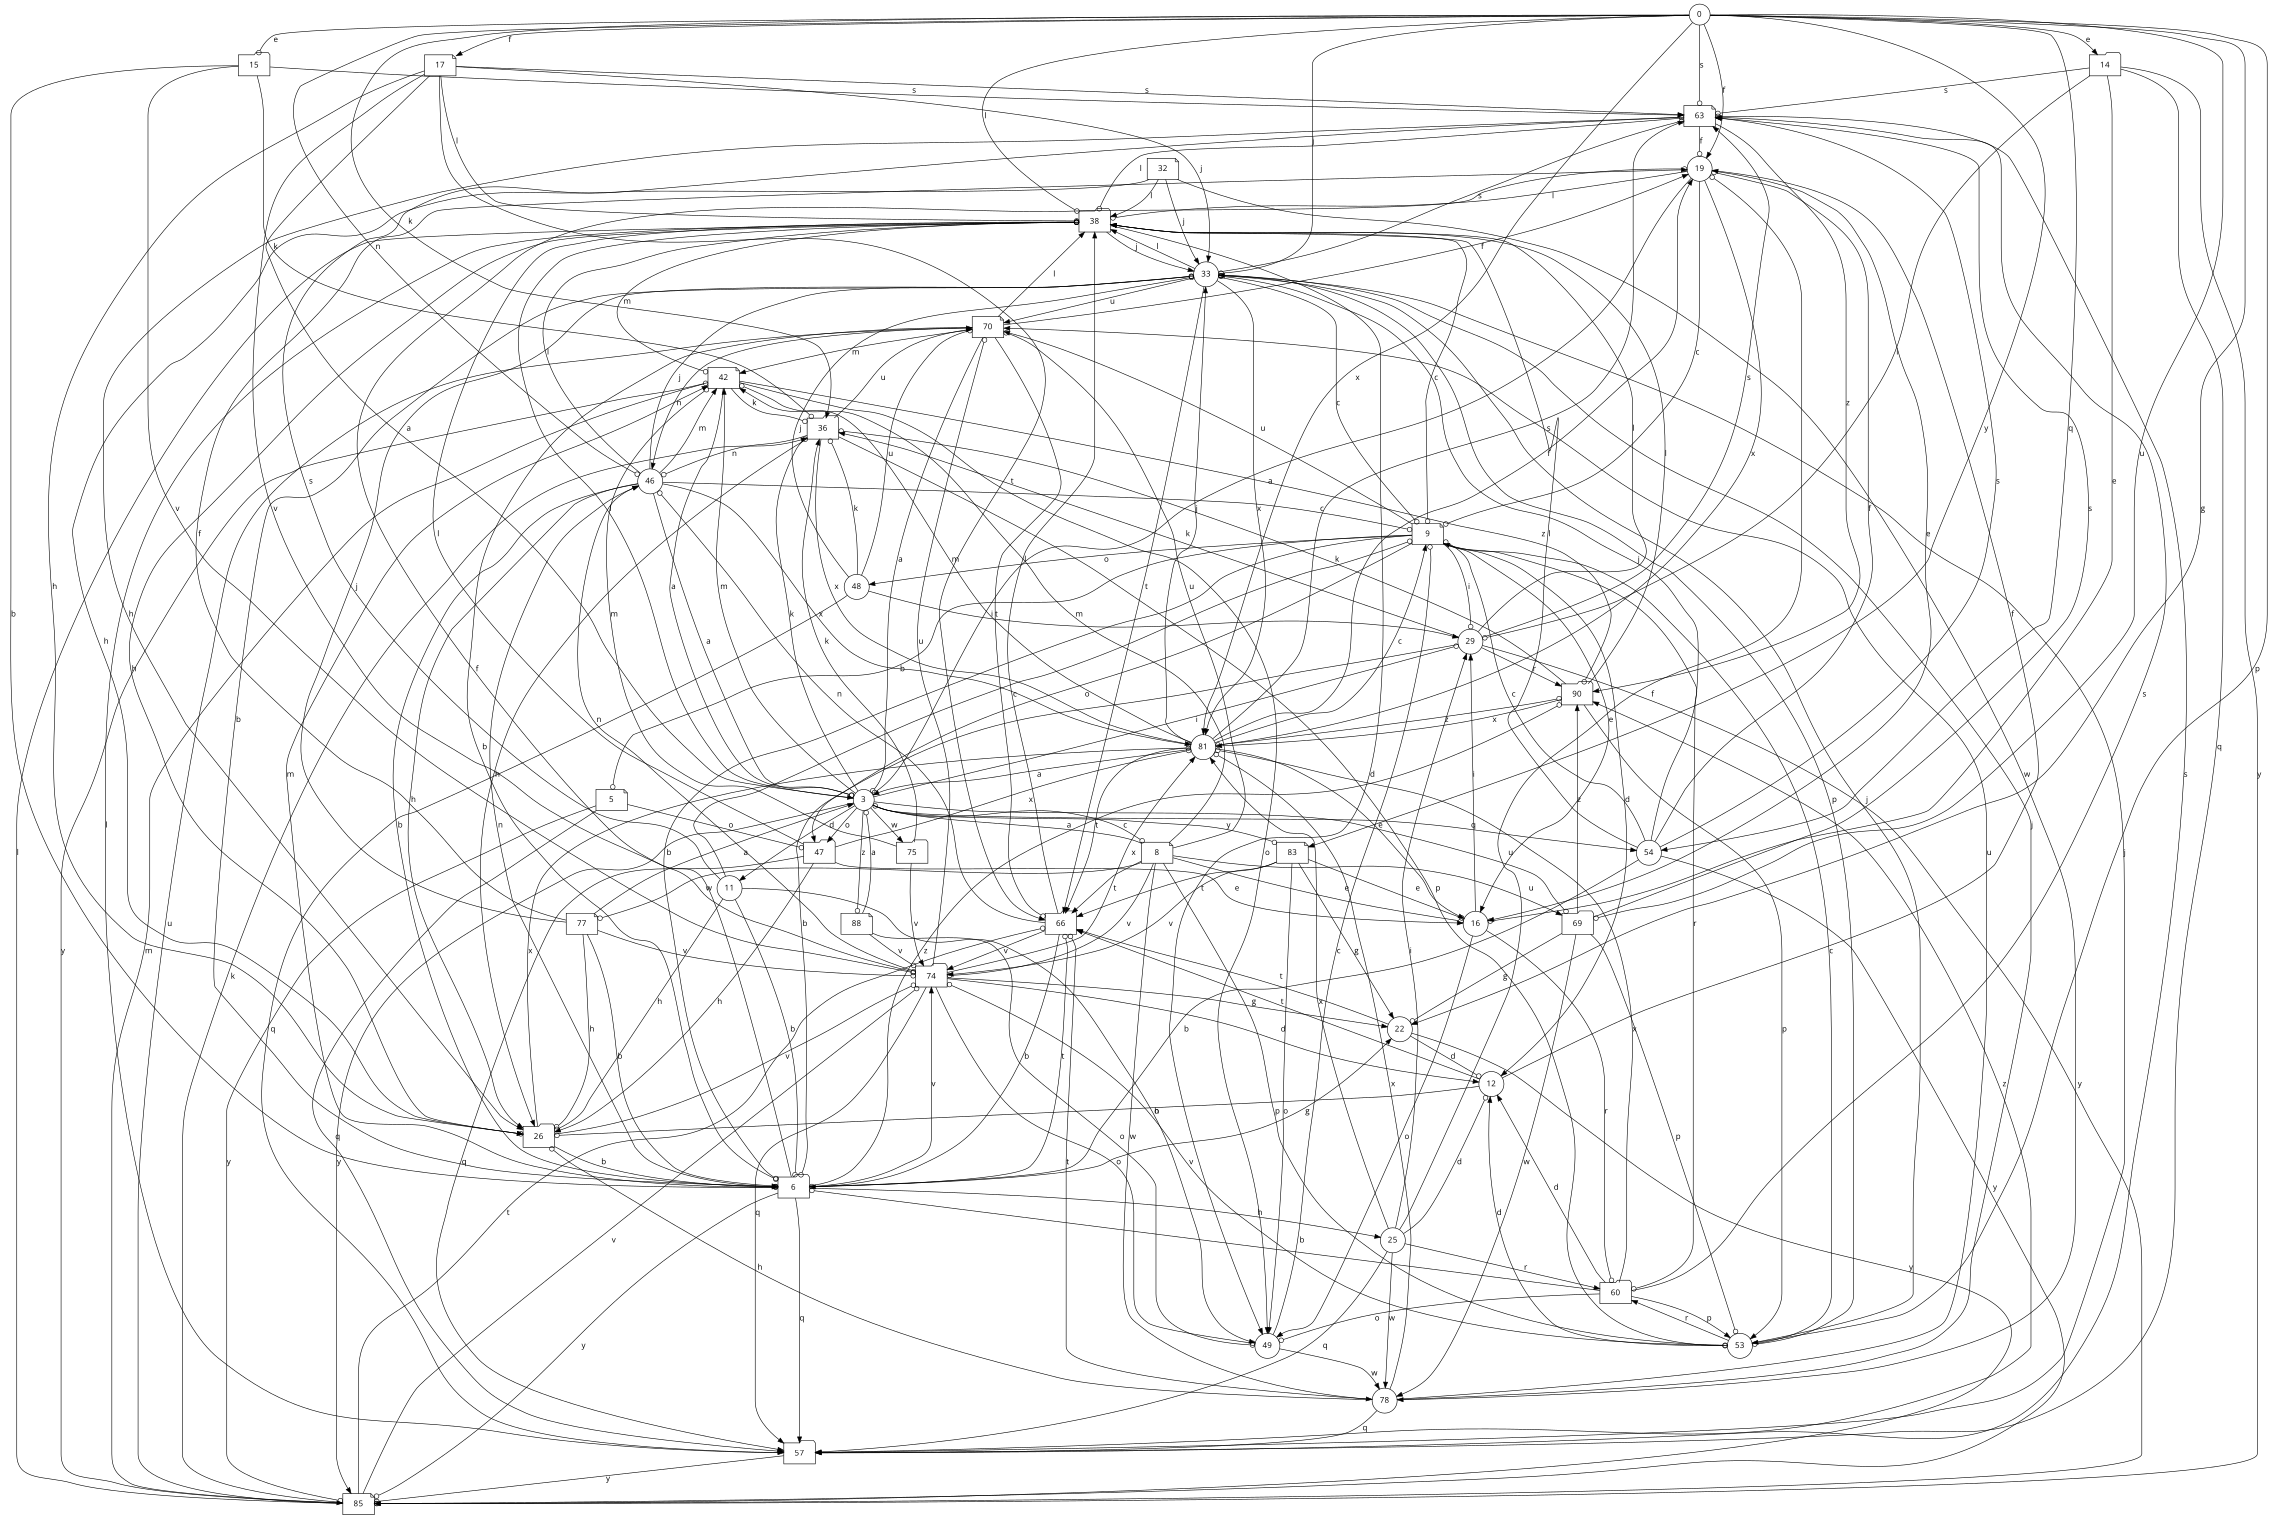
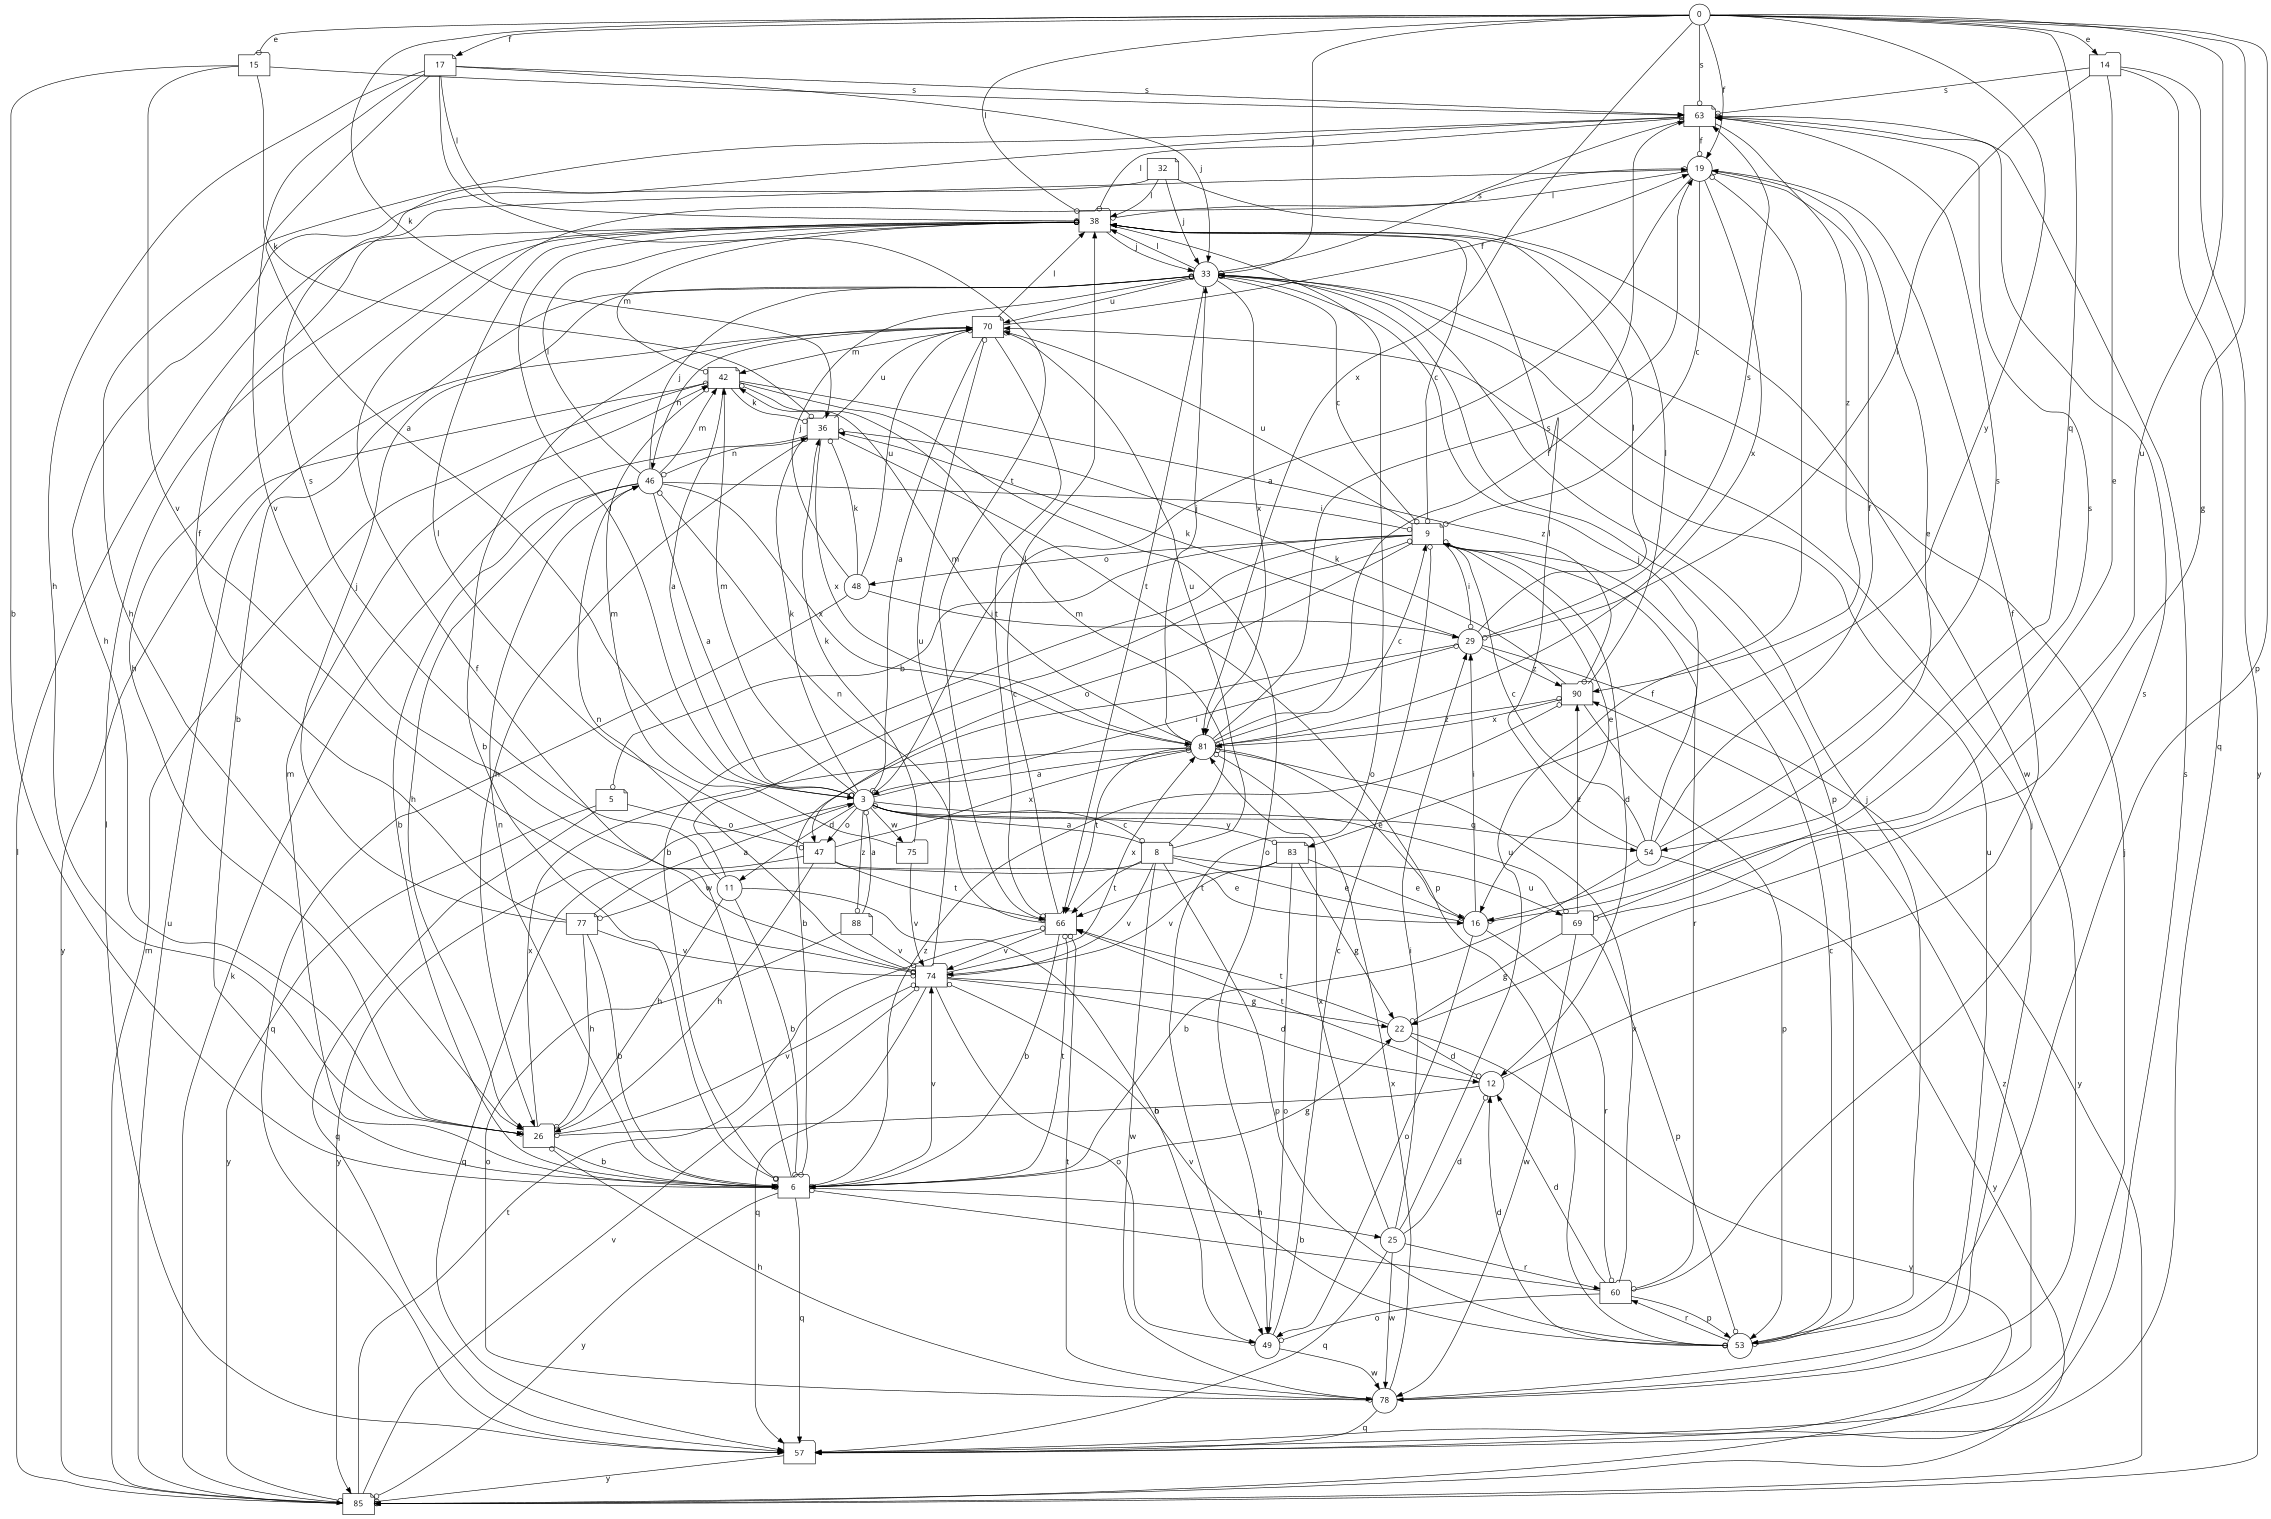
edge "0" -> "46": removed, label "n"
edge "46" -> "9": label "c" -> "i"
edge "29" -> "90": label "r" -> "z"
edge "38" -> "49": label "d" -> "o"
edge "47" -> "66": added, label "t"
edge "88" -> "49": now "88" -> "78"
